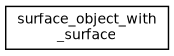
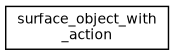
node "surface_object_with _surface": label "surface_object_with _surface" -> "surface_object_with _action"
